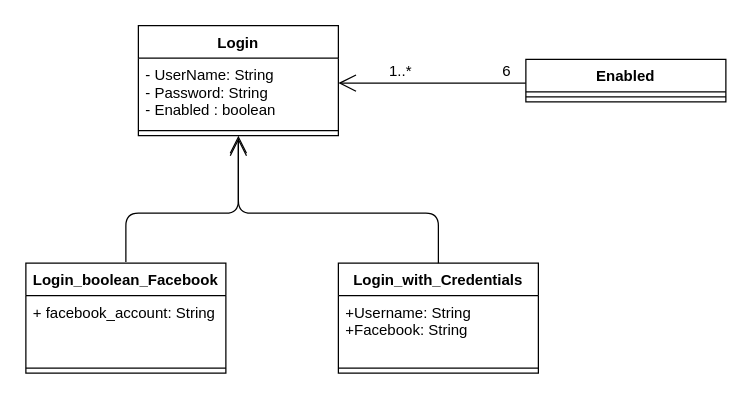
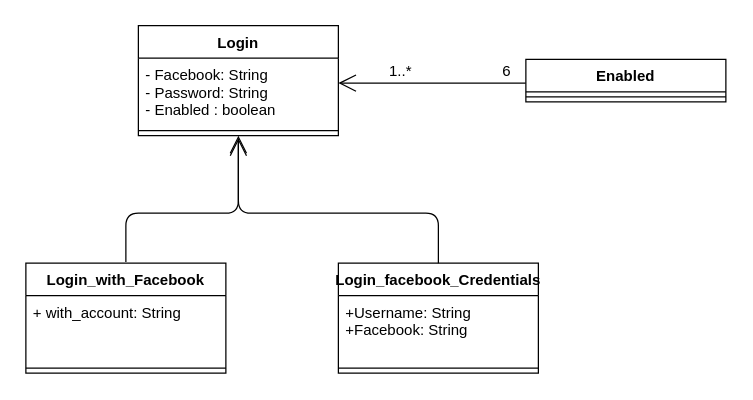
node "- UserName: String - Password: String - Enabled : boolean": label "- UserName: String - Password: String - Enabled : boolean" -> "- Facebook: String - Password: String - Enabled : boolean"
node "Login_boolean_Facebook": label "Login_boolean_Facebook" -> "Login_with_Facebook"
node "Login_with_Credentials": label "Login_with_Credentials" -> "Login_facebook_Credentials"
node "+ facebook_account: String": label "+ facebook_account: String" -> "+ with_account: String"
